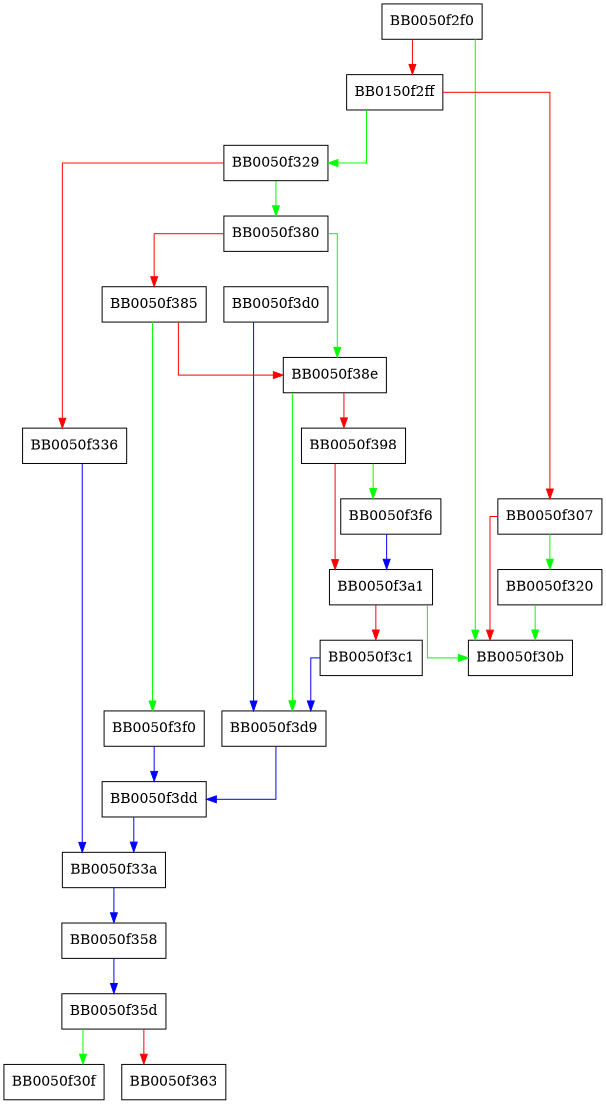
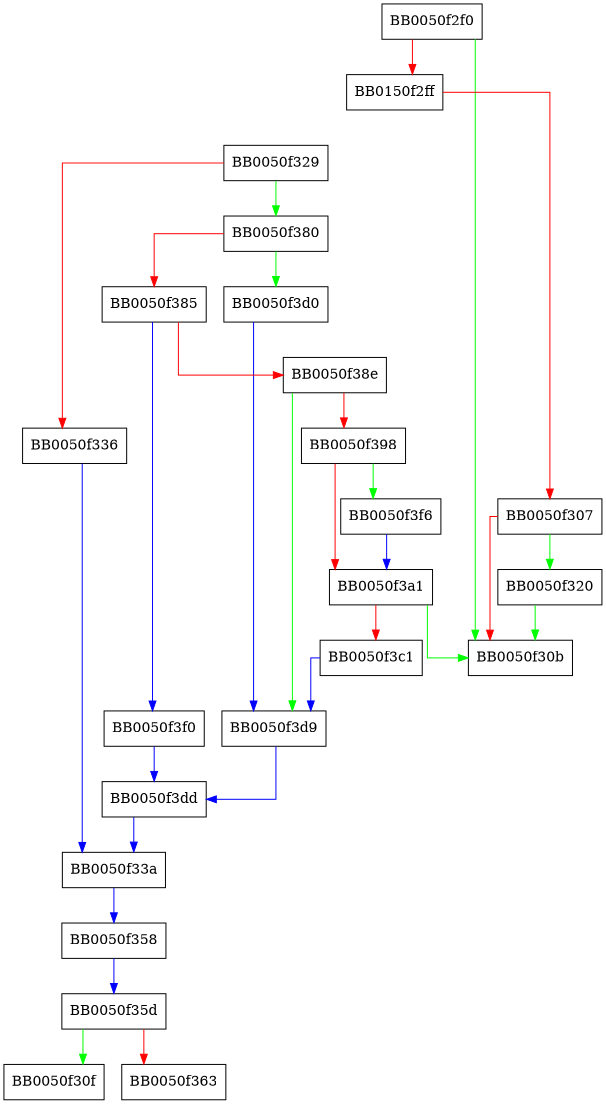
edge "BB0150f2ff" -> "BB0050f329": removed
edge "BB0050f380" -> "BB0050f38e": now "BB0050f380" -> "BB0050f3d0"
edge "BB0050f385" -> "BB0050f3f0": color green -> blue
